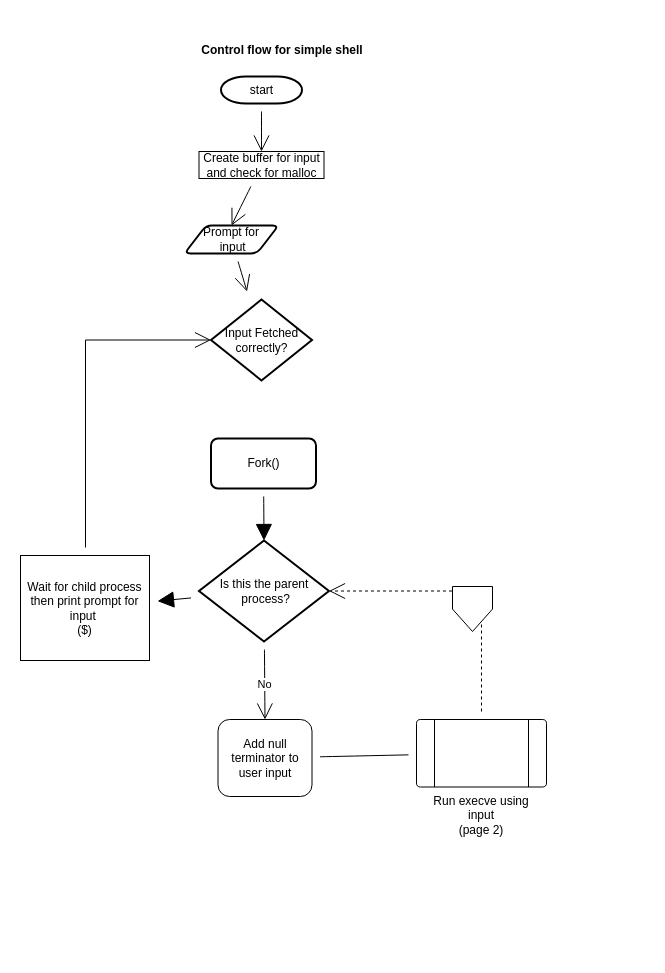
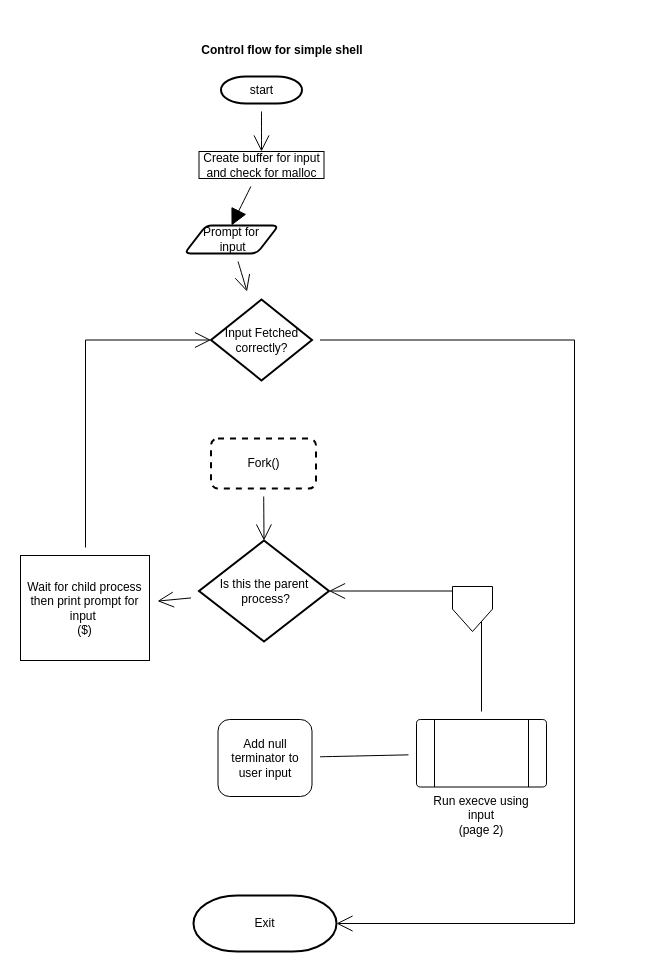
edge "Create buffer for input and check for malloc" -> "Prompt for input": arrowhead open -> block
node "Fork()": style solid -> dashed
edge "Fork()" -> "Is this the parent process?": arrowhead block -> open
edge "Run execve using input (page 2)" -> "Is this the parent process?": style dashed -> solid
edge "Is this the parent process?" -> "Wait for child process then print prompt for input ($)": arrowhead block -> open
edge "Input Fetched correctly?" -> "Exit": added
edge "Is this the parent process?" -> "Add null terminator to user input": removed, label "No"
node "Exit": added
